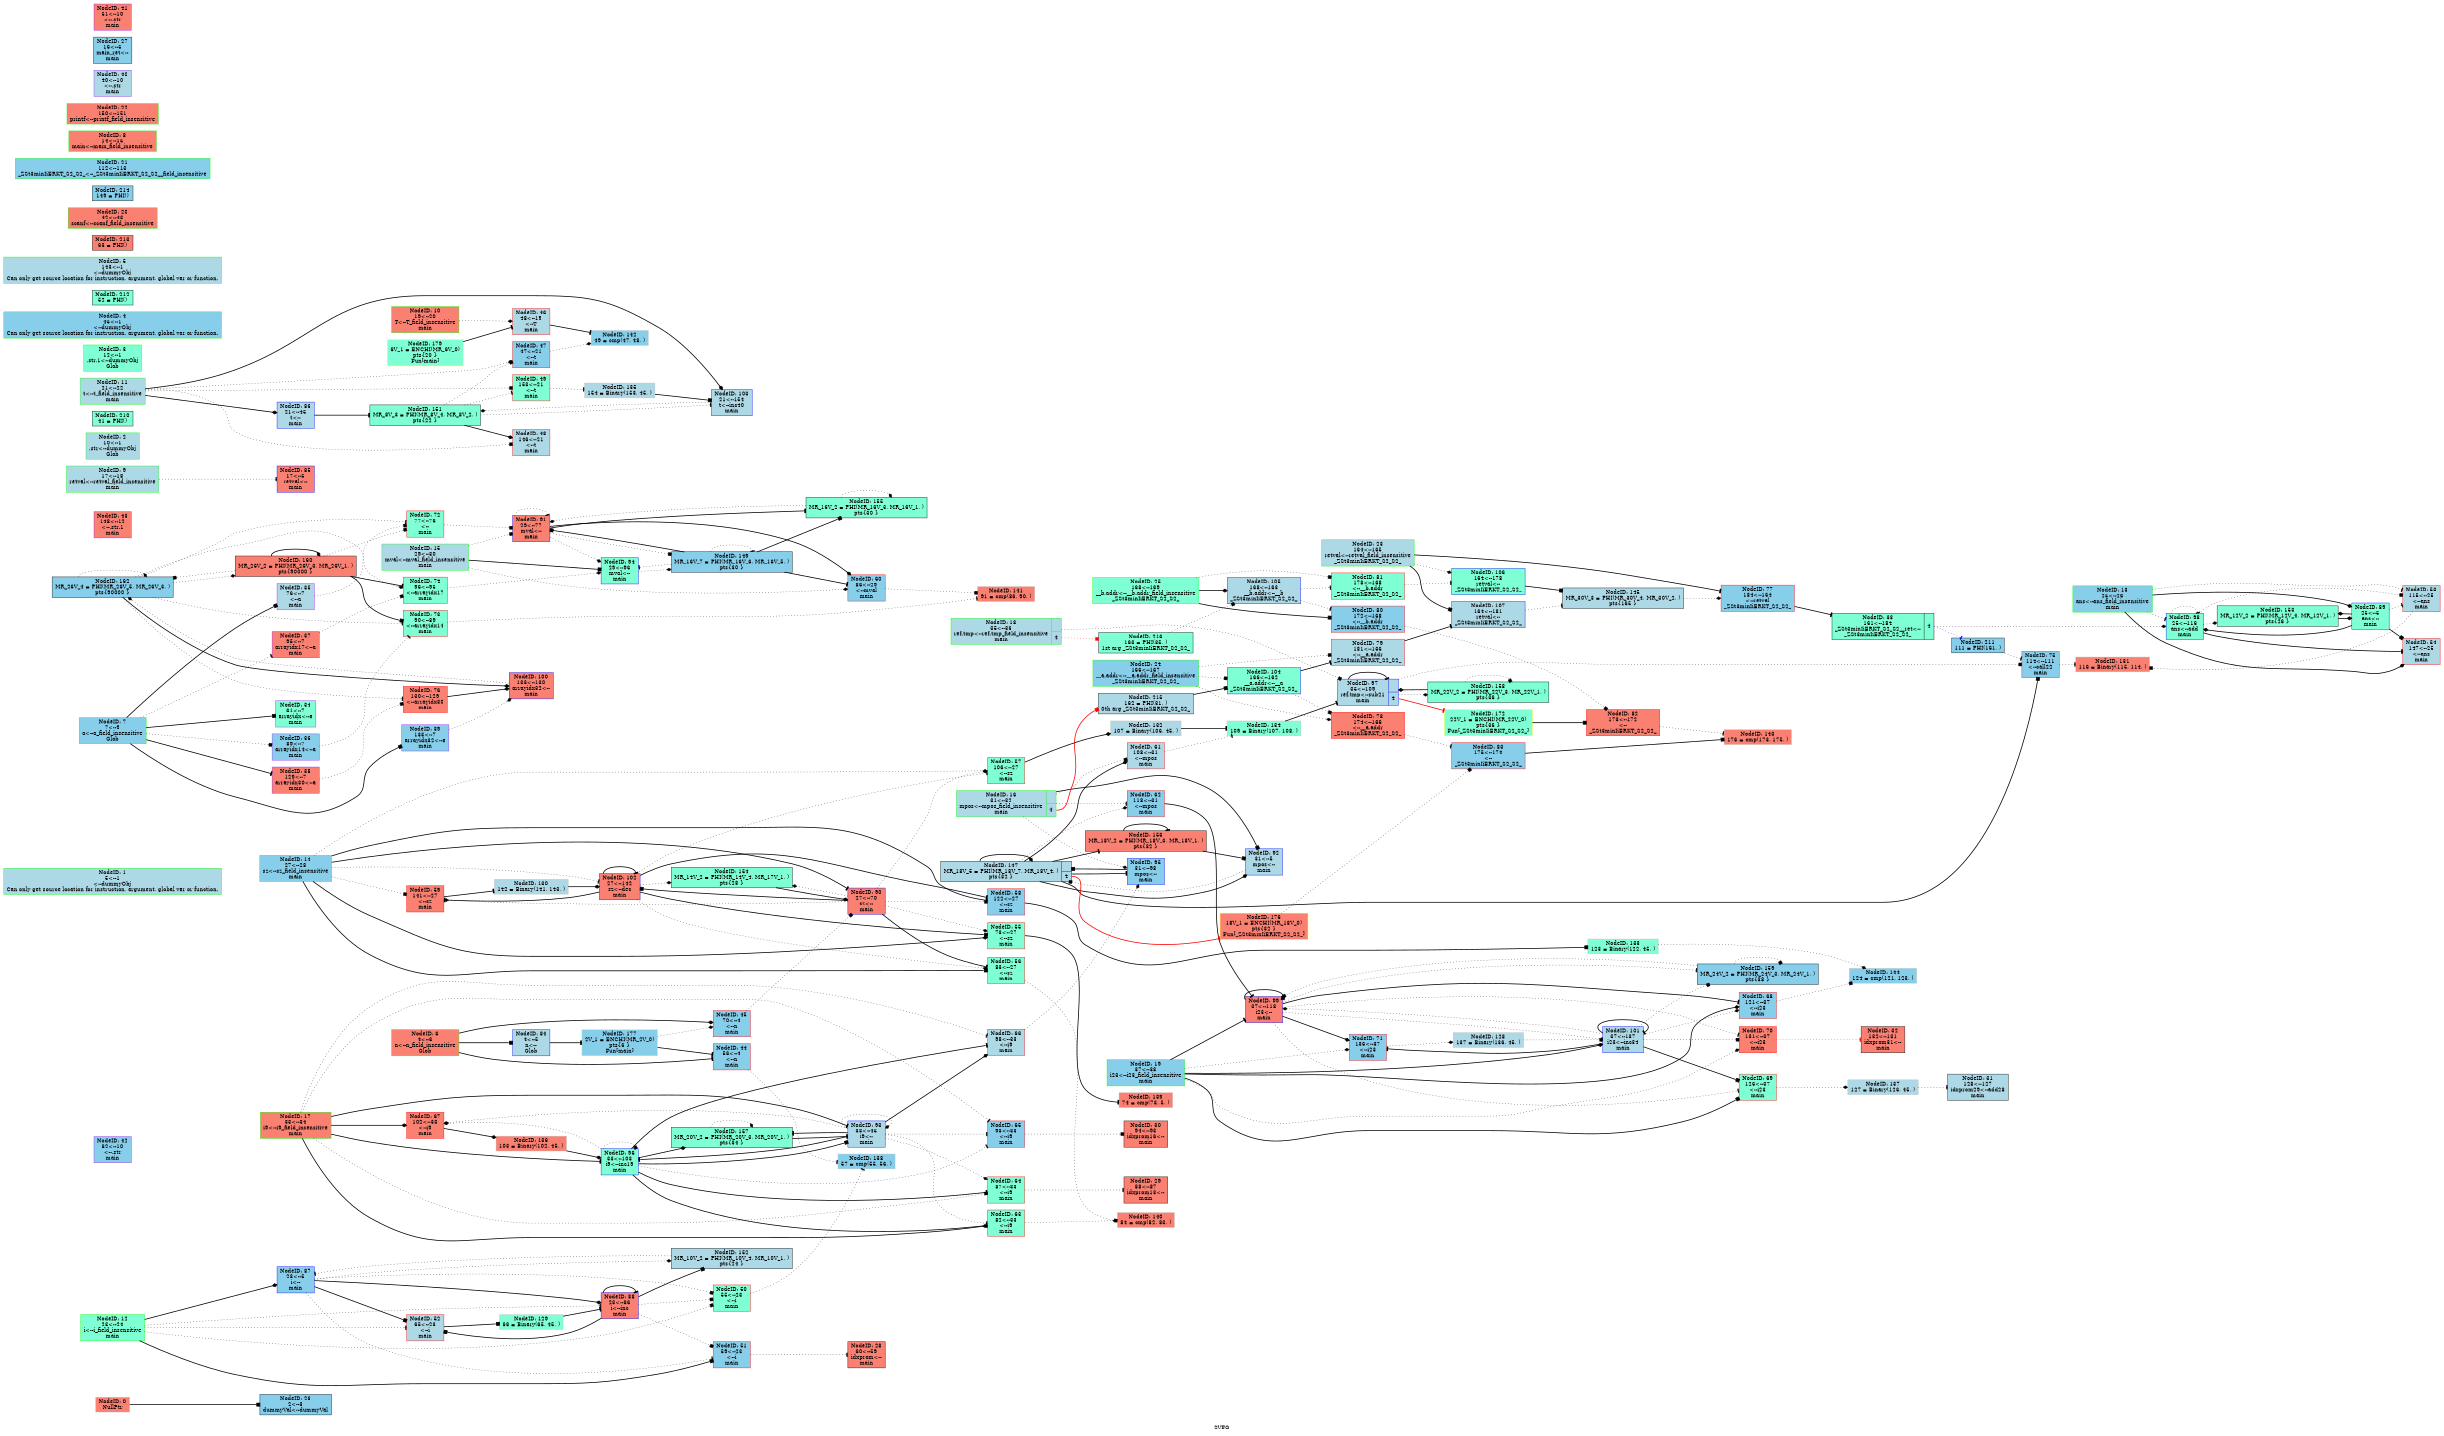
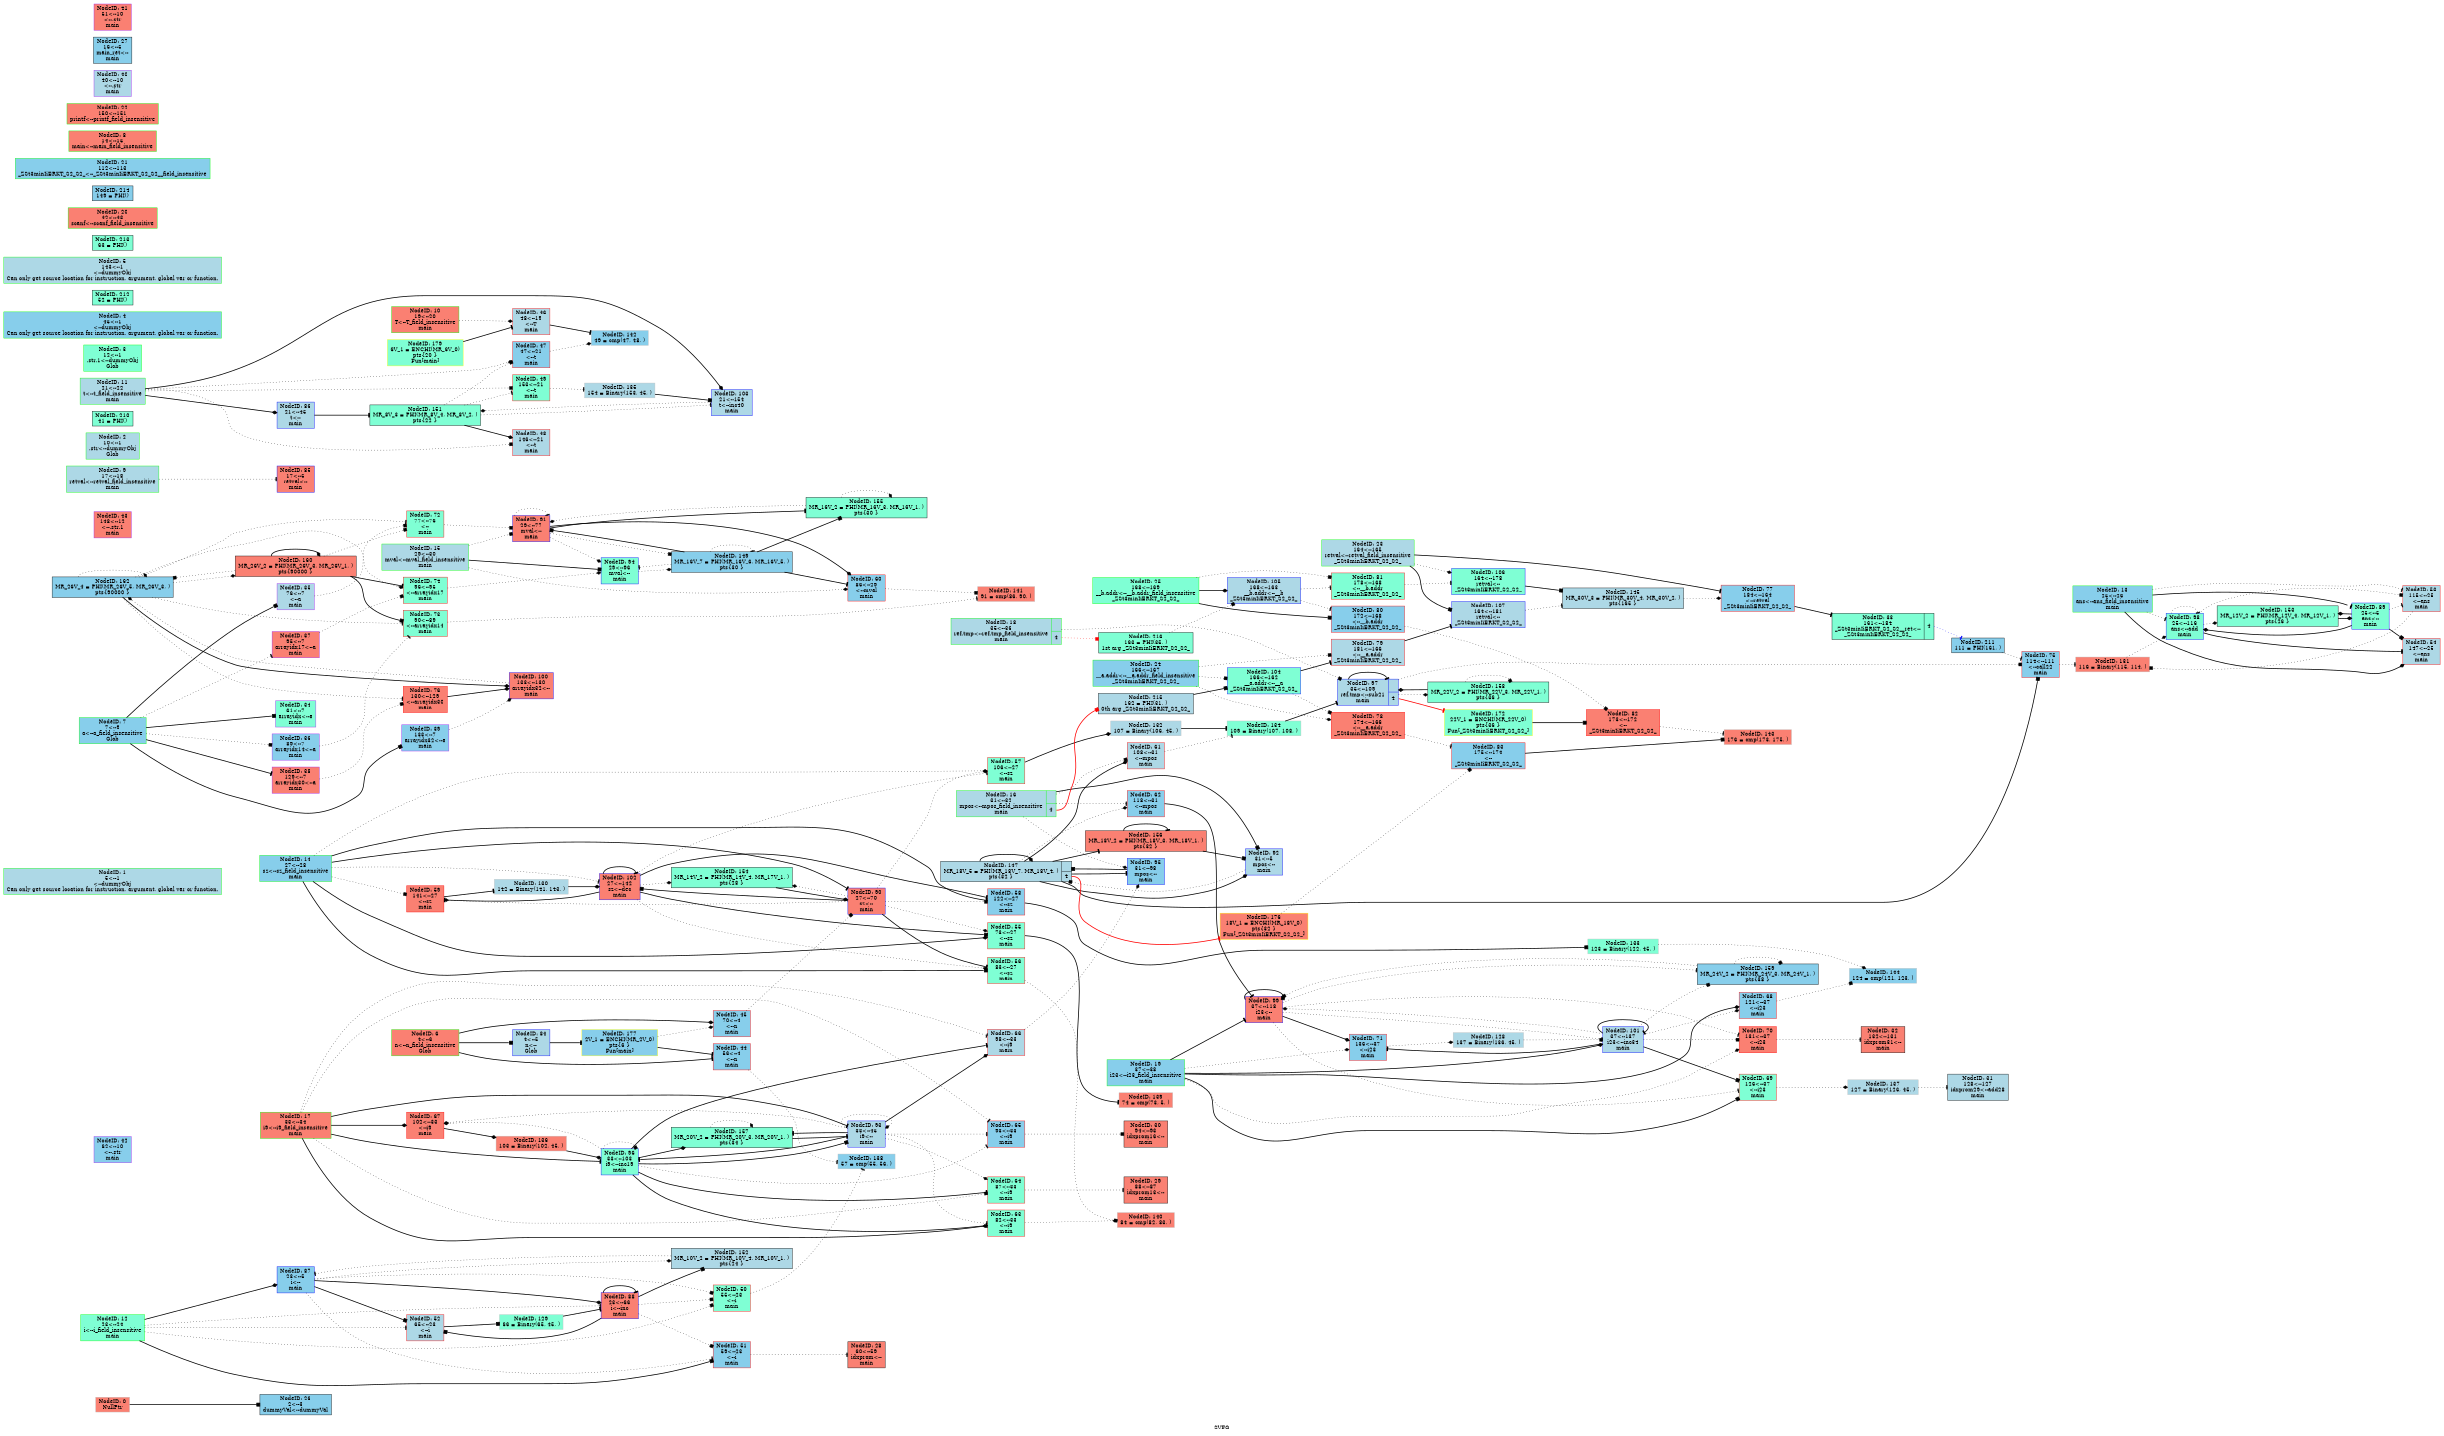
node "NodeID: 213": fillcolor salmon -> aquamarine
edge "NodeID: 13" -> "NodeID: 89": arrowhead diamond -> tee
edge "NodeID: 33" -> "NodeID: 98": now "NodeID: 131" -> "NodeID: 98"
edge "NodeID: 99" -> "NodeID: 68": removed
edge "NodeID: 70" -> "NodeID: 32": color red -> black
